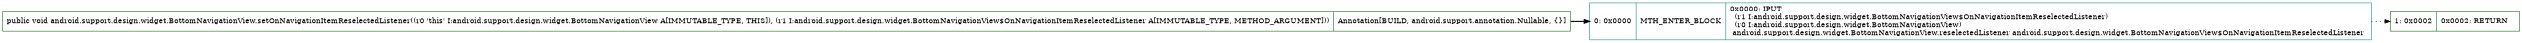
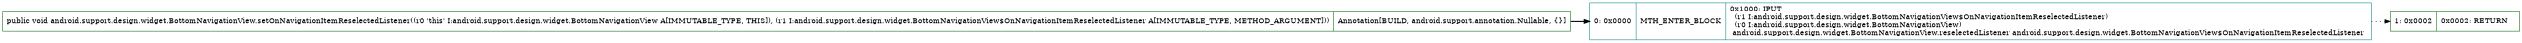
node "0: 0x0000": text "0x0000: IPUT" -> "0x1000: IPUT"
